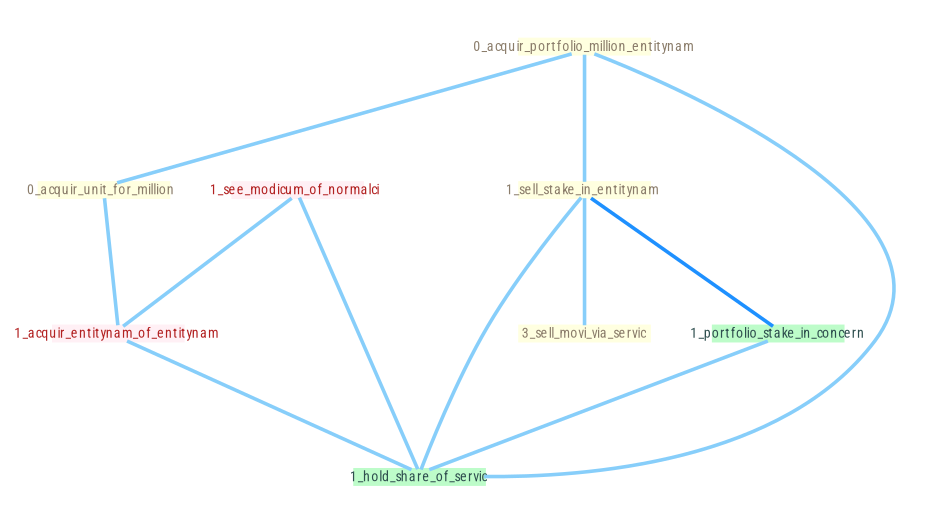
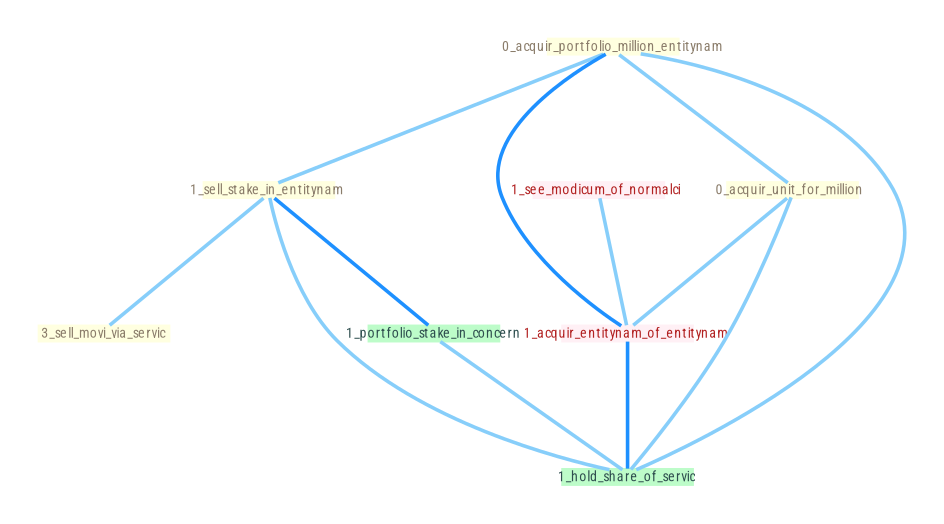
edge "0_acquir_portfolio_million_entitynam" -- "1_acquir_entitynam_of_entitynam": added
edge "1_see_modicum_of_normalci" -- "1_hold_share_of_servic": now "0_acquir_unit_for_million" -- "1_hold_share_of_servic"
edge "1_acquir_entitynam_of_entitynam" -- "1_hold_share_of_servic": color #87cefa -> #1e90ff
